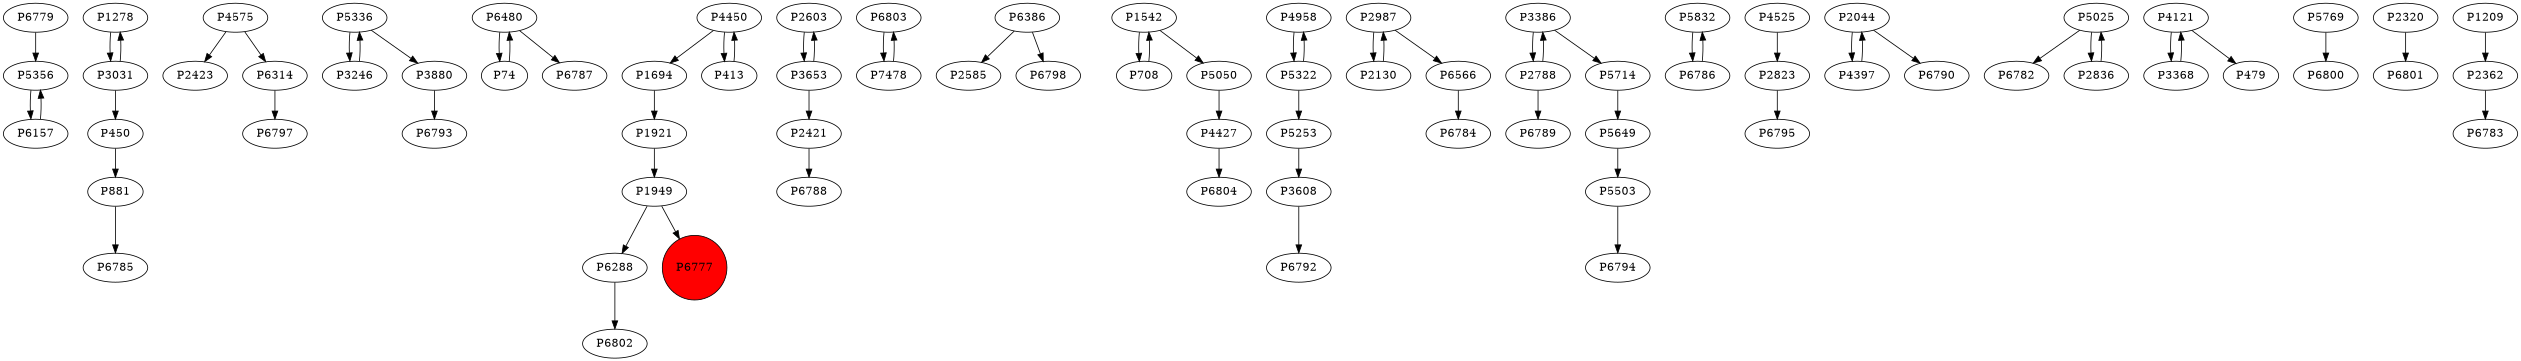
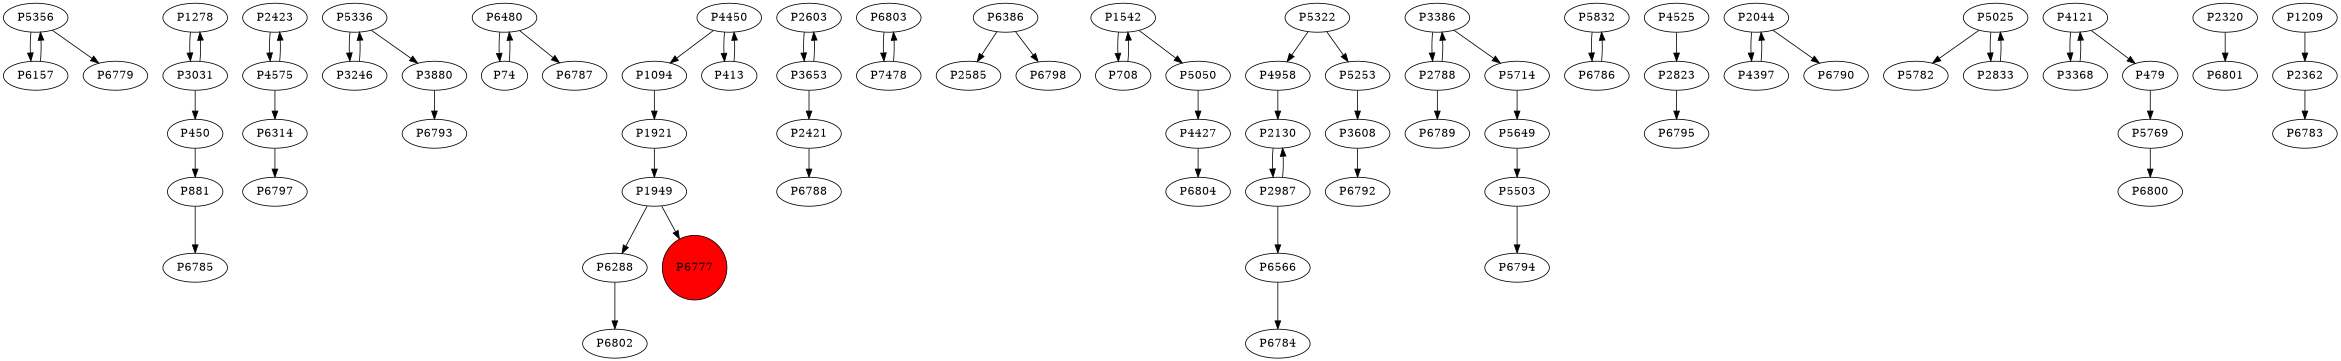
edge "P6779" -> "P5356": reversed
edge "P2423" -> "P4575": added
edge "P4958" -> "P5322": now "P4958" -> "P2130"
node "P1694": label "P1694" -> "P1094"
node "P6782": label "P6782" -> "P5782"
node "P2836": label "P2836" -> "P2833"
edge "P479" -> "P5769": added
